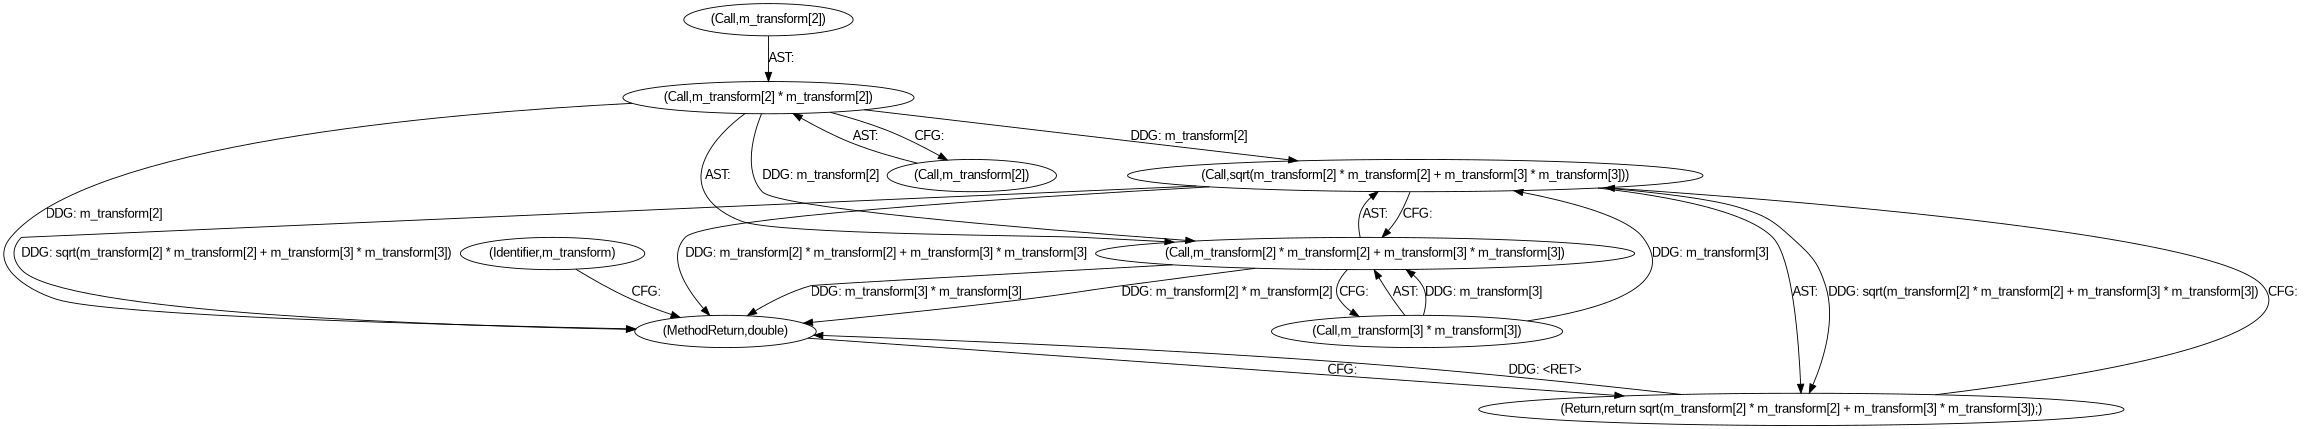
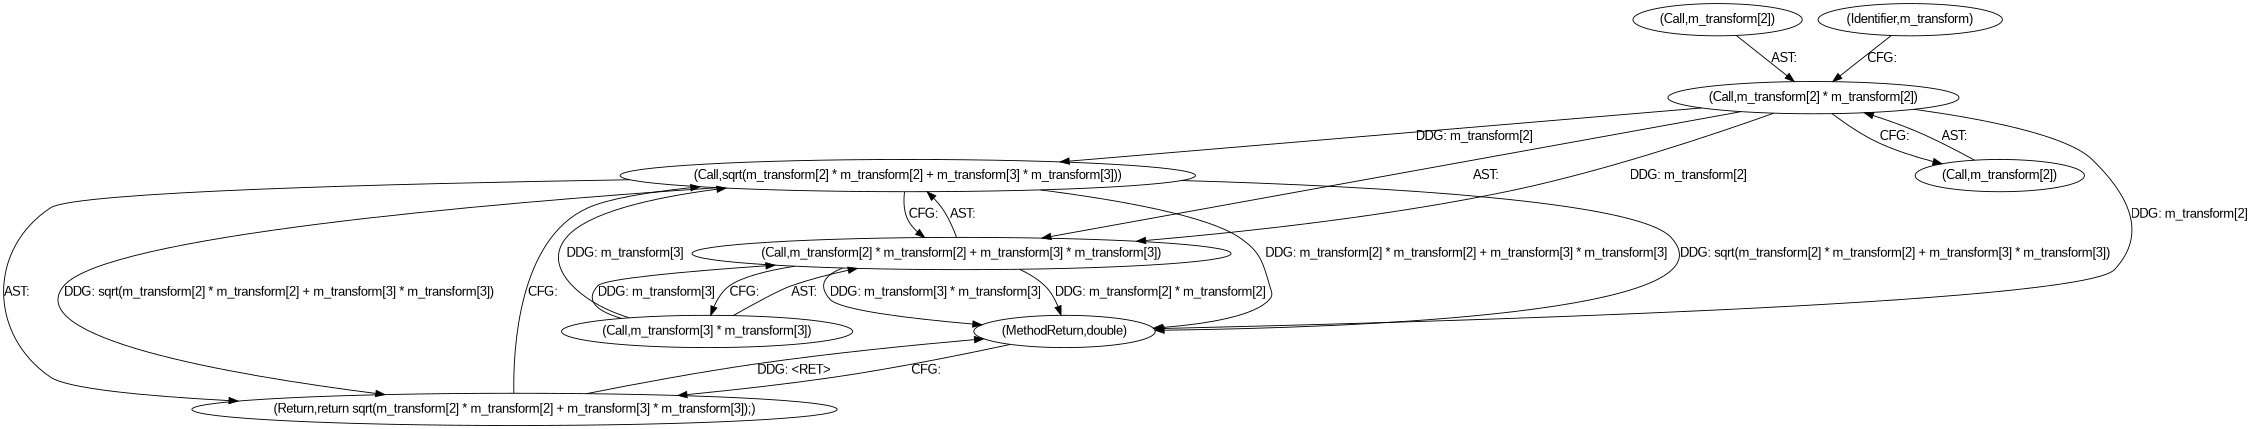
edge "(Identifier,m_transform)" -> "(MethodReturn,double)": now "(Identifier,m_transform)" -> "(Call,m_transform[2] * m_transform[2])"
